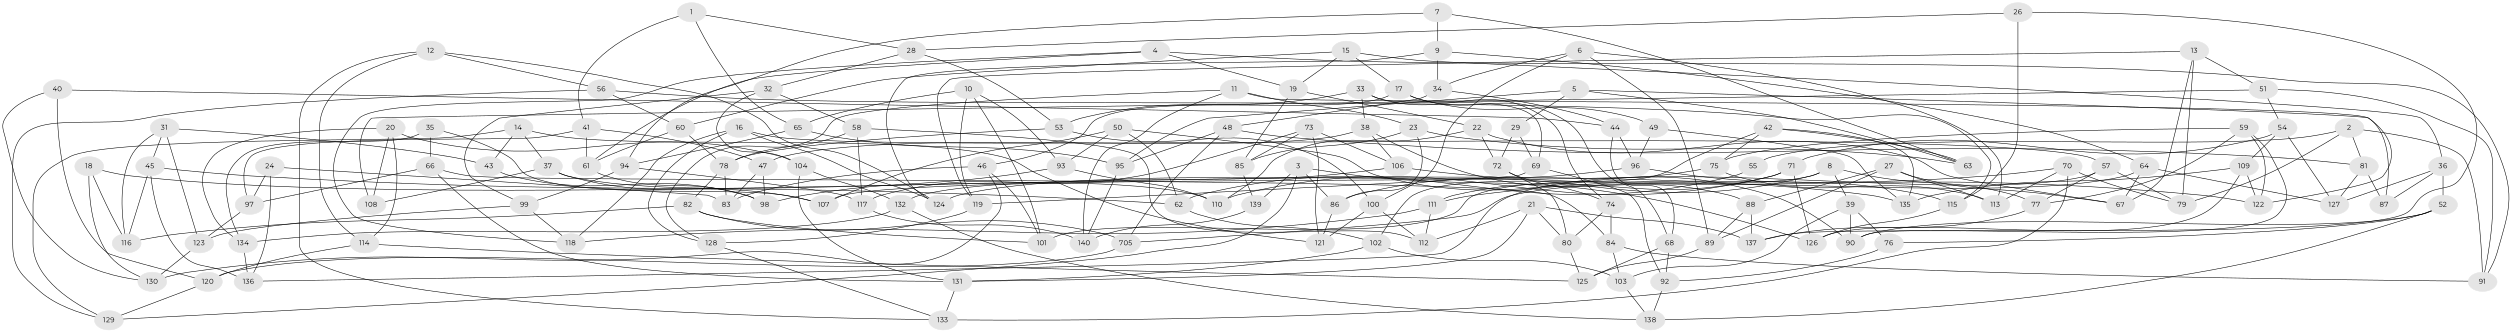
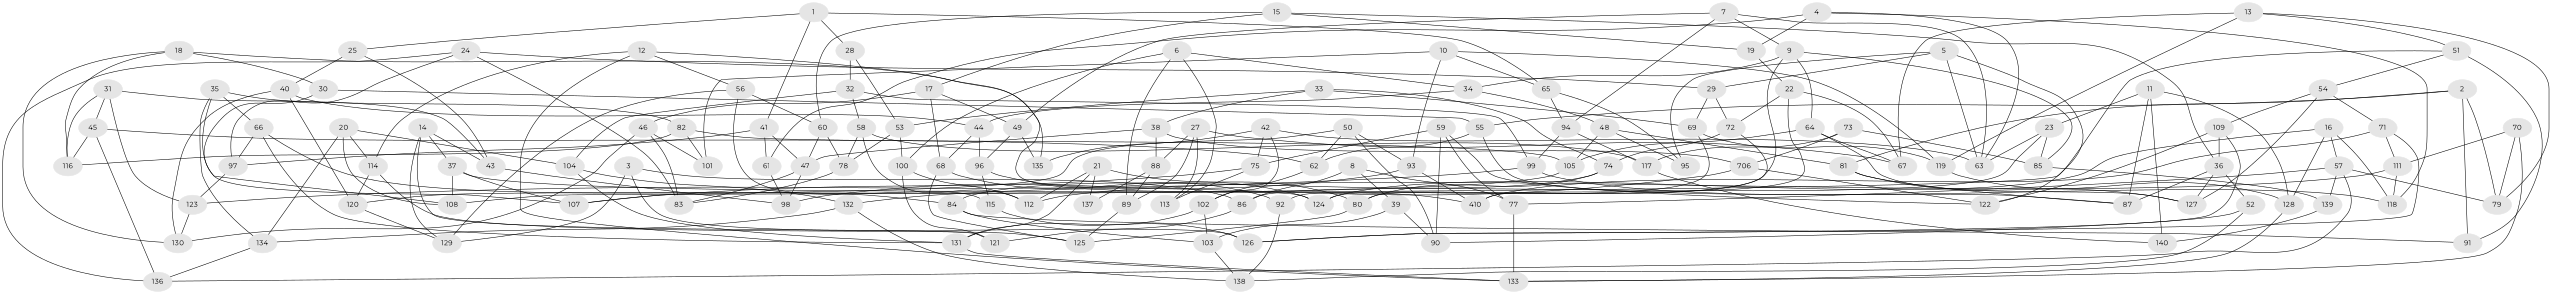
node "26": removed
edge "7" -- "49": added
node "25": added
edge "4" -- "91": now "4" -- "63"
edge "24" -- "29": added
node "30": added
edge "19" -- "85": now "9" -- "85"
edge "60" -- "61": now "60" -- "47"
node "106": label "106" -> "706"
edge "109" -- "135": now "109" -- "36"
edge "78" -- "82": now "35" -- "82"
edge "3" -- "139": now "57" -- "139"
edge "70" -- "113": removed
edge "73" -- "121": removed
edge "55" -- "87": added
edge "95" -- "140": removed
node "110": label "110" -> "410"
edge "8" -- "101": removed
edge "77" -- "137": now "77" -- "133"
node "705": label "705" -> "105"
node "76": removed
